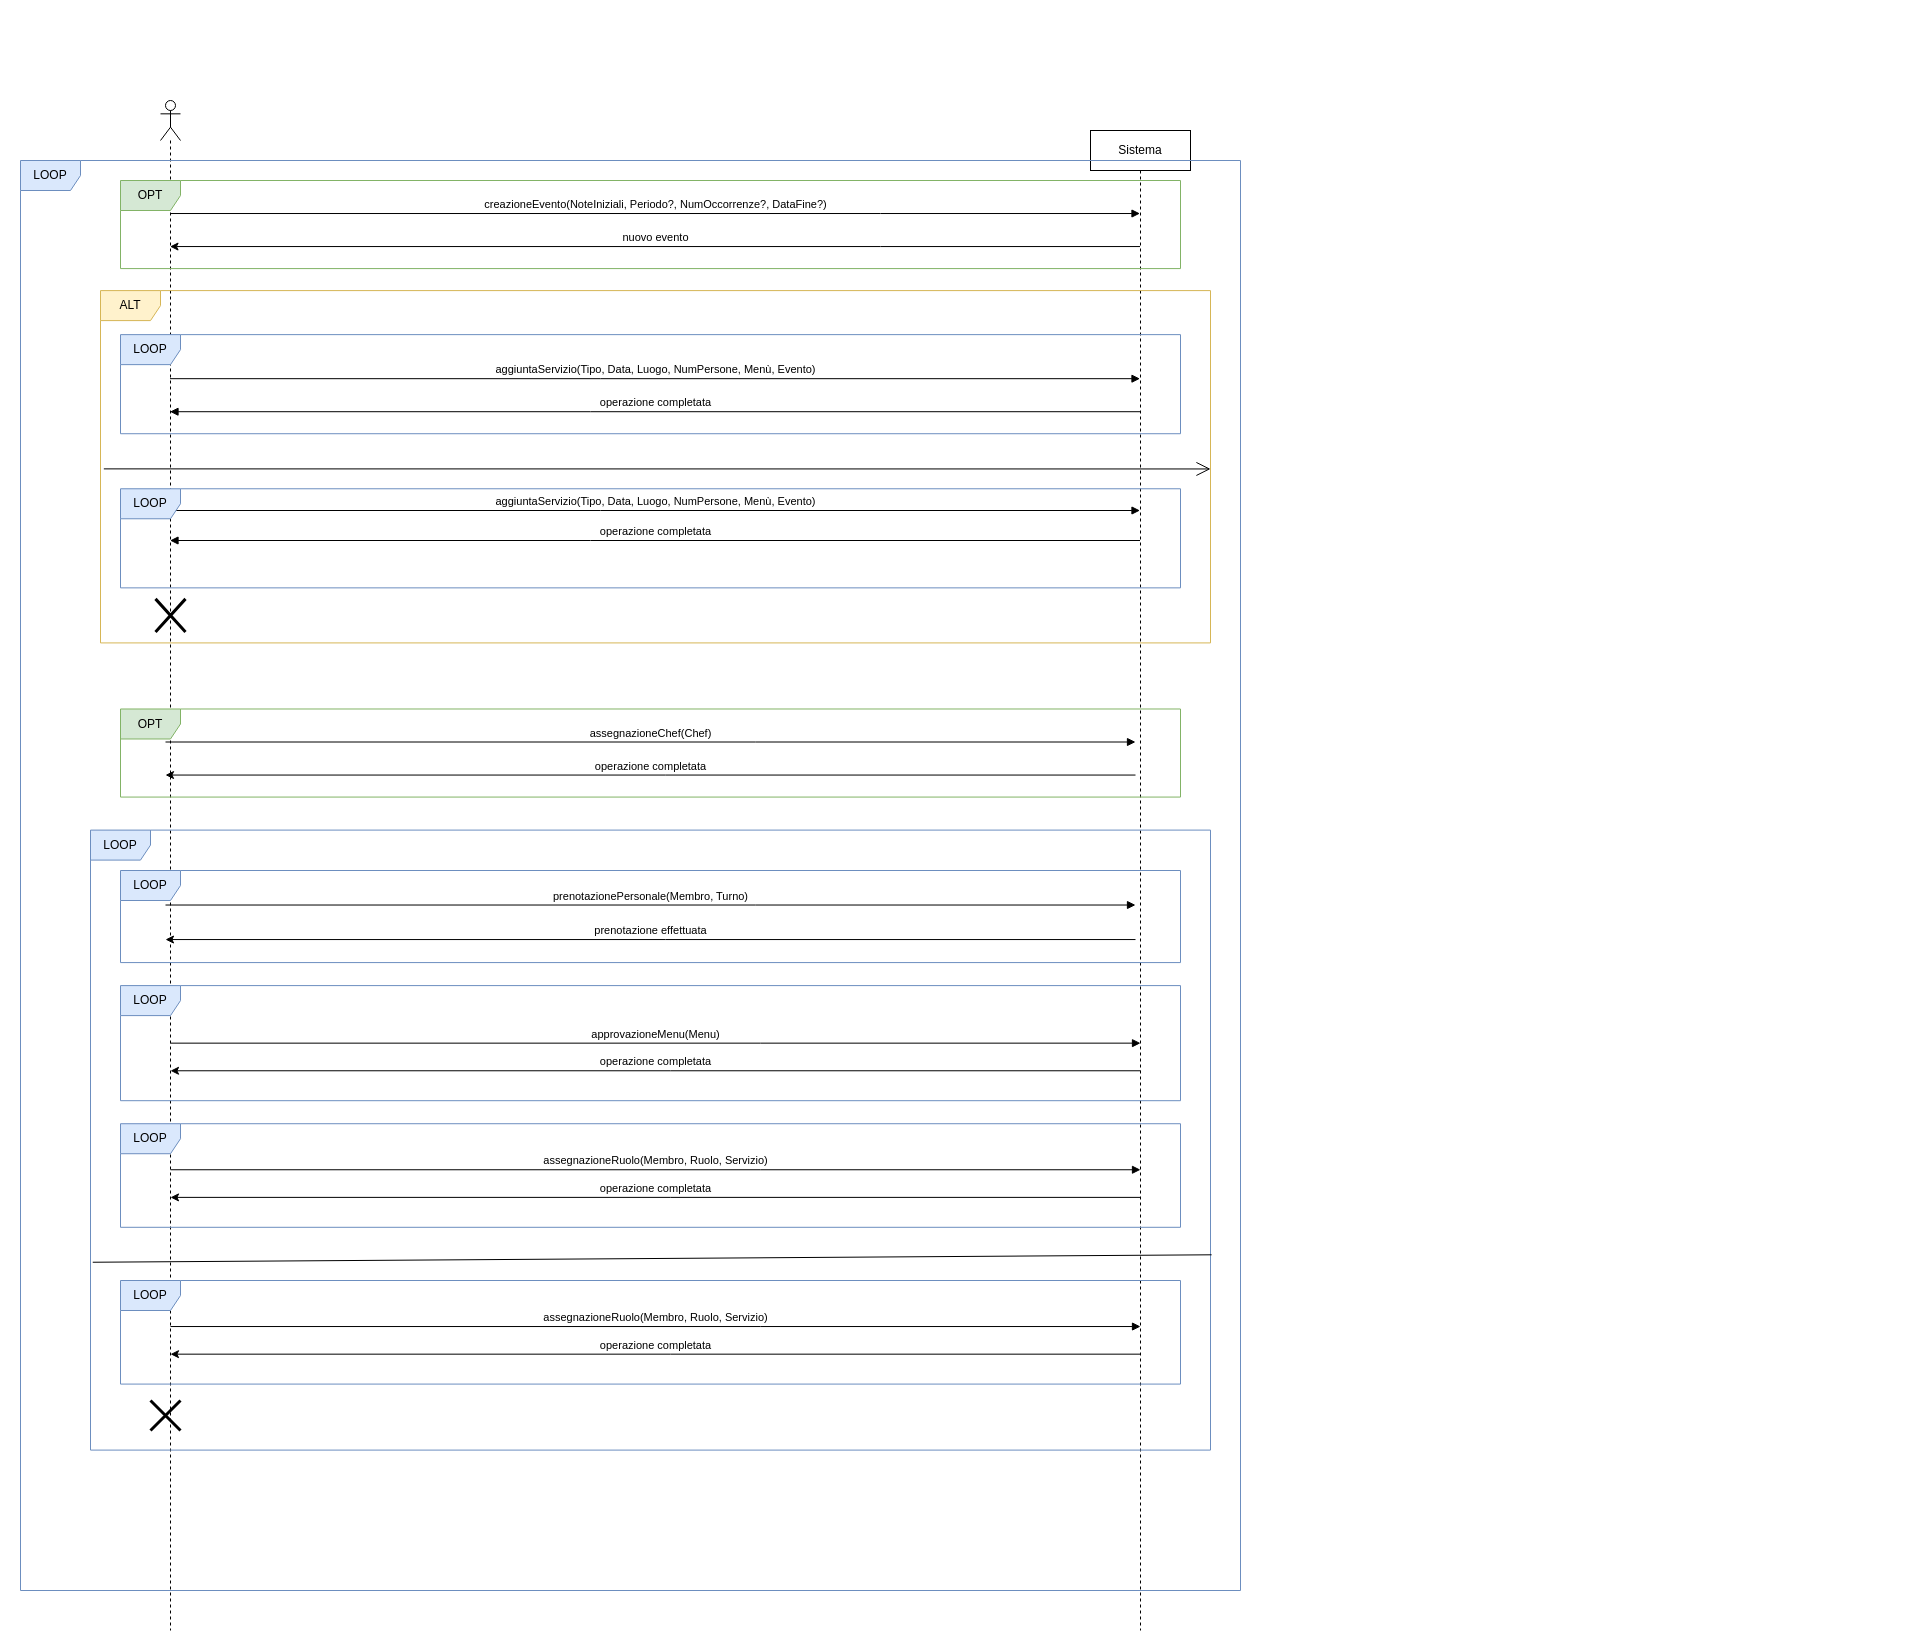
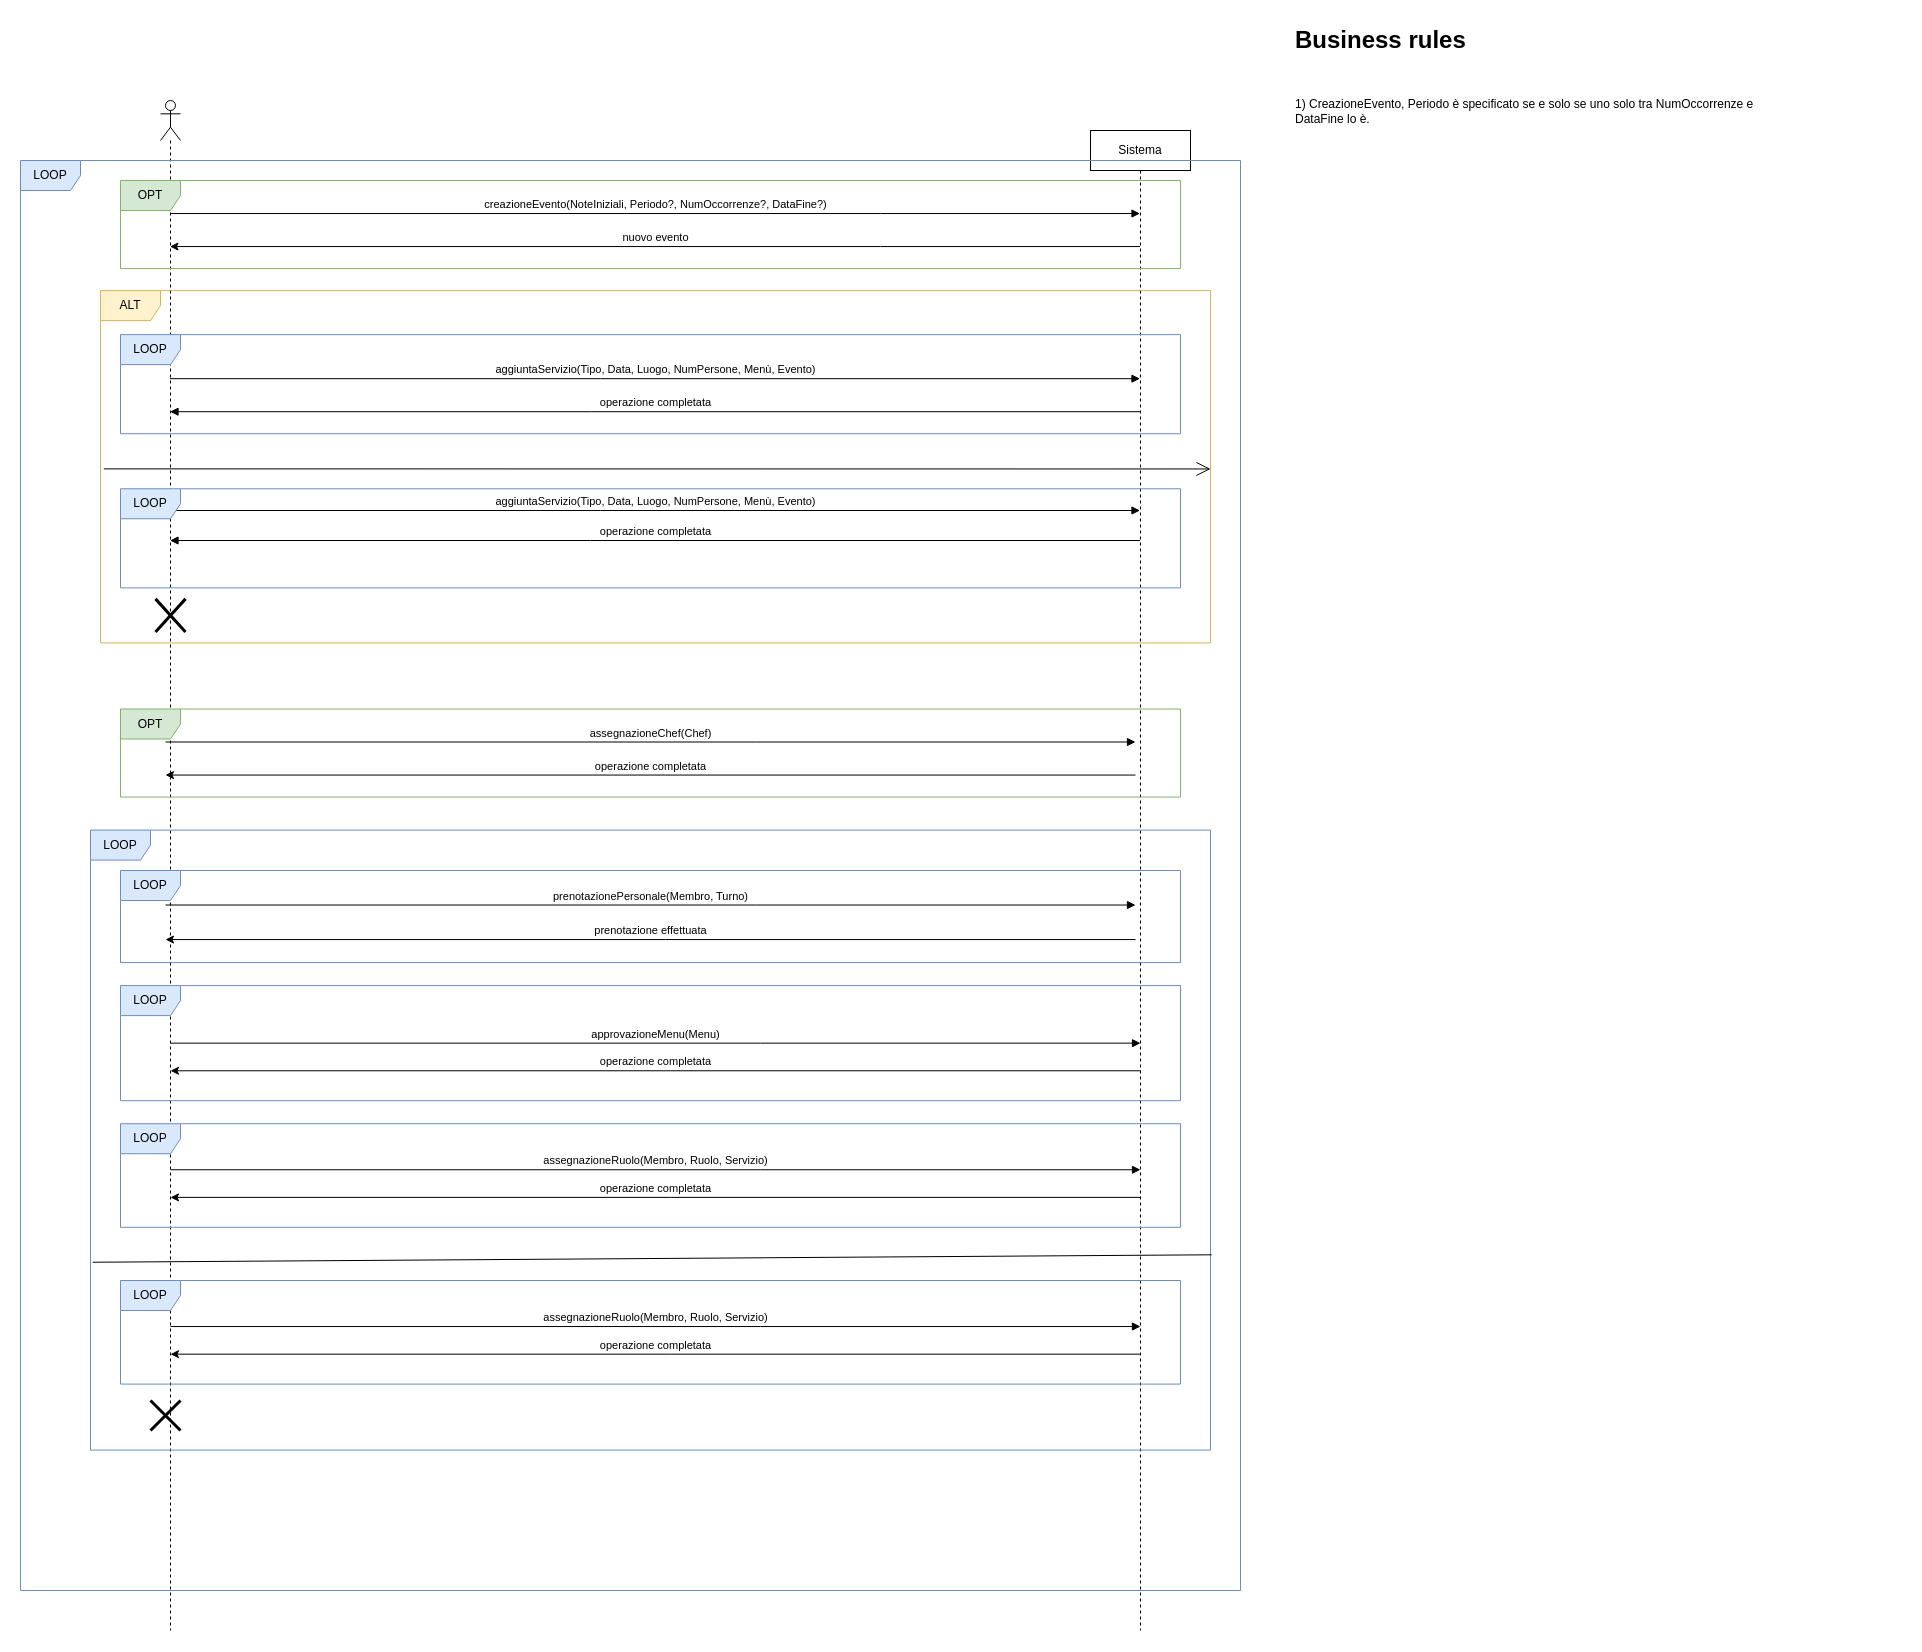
node "Business rules 1) CreazioneEvento, Periodo è specificato se e solo se uno solo tra NumOccorrenze e DataFine lo è.": added
